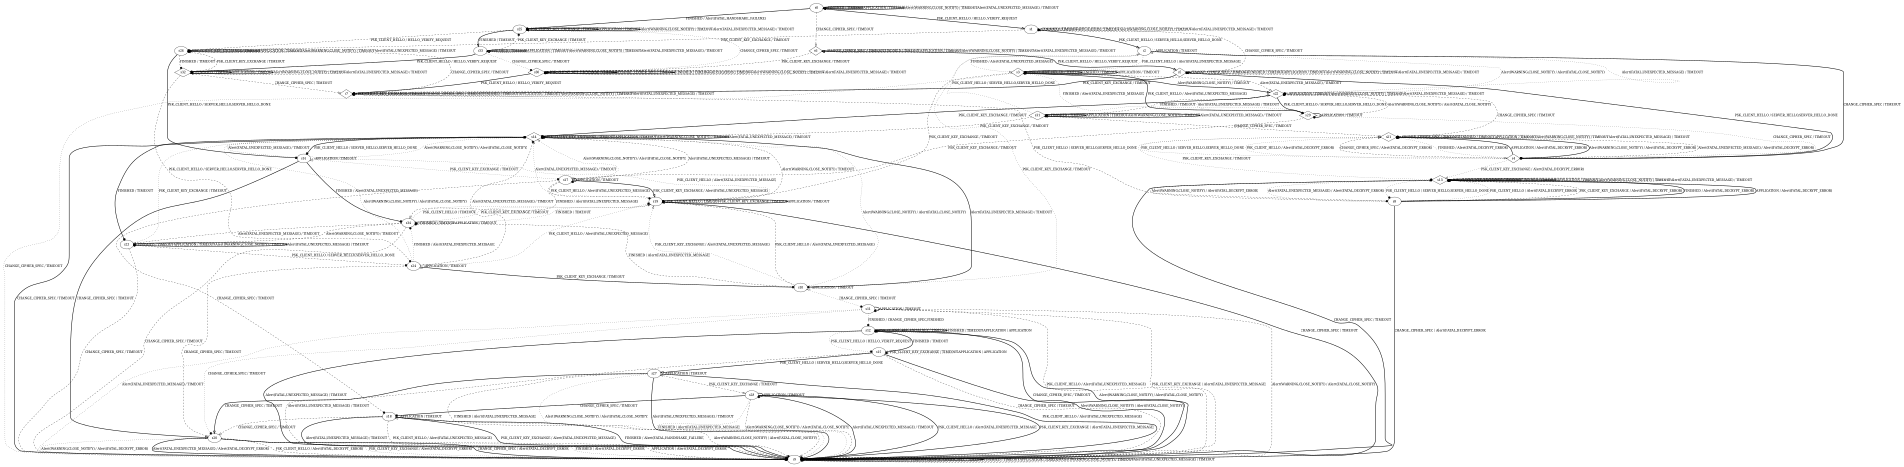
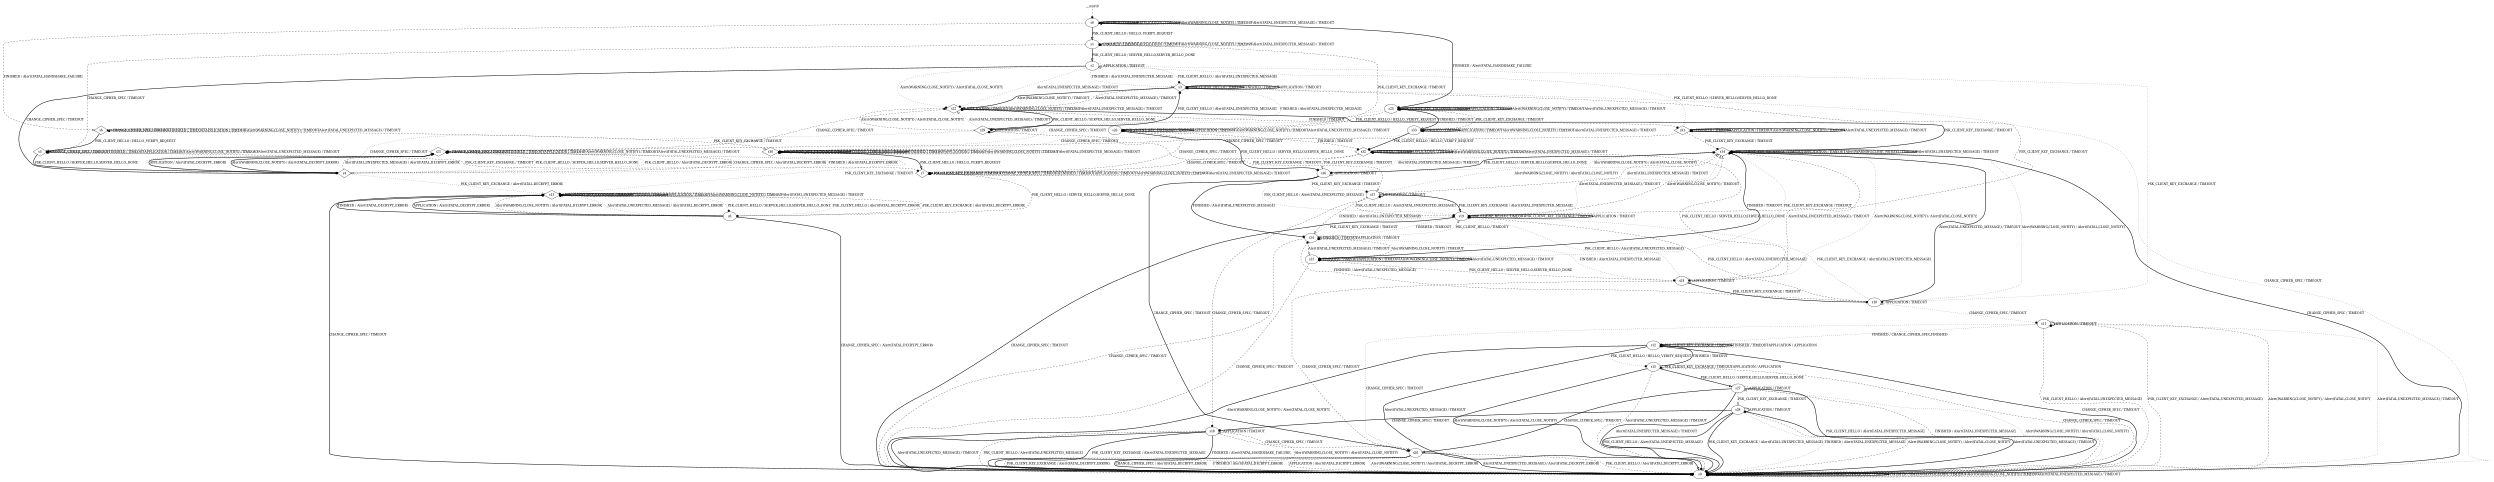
node "__start0": added
edge "s0" -> "s6": label "CHANGE_CIPHER_SPEC / TIMEOUT" -> "FINISHED / Alert(FATAL,HANDSHAKE_FAILURE)"
edge "s32" -> "s26": now "s32" -> "s16"
edge "s5" -> "s7": style bold -> dashed
